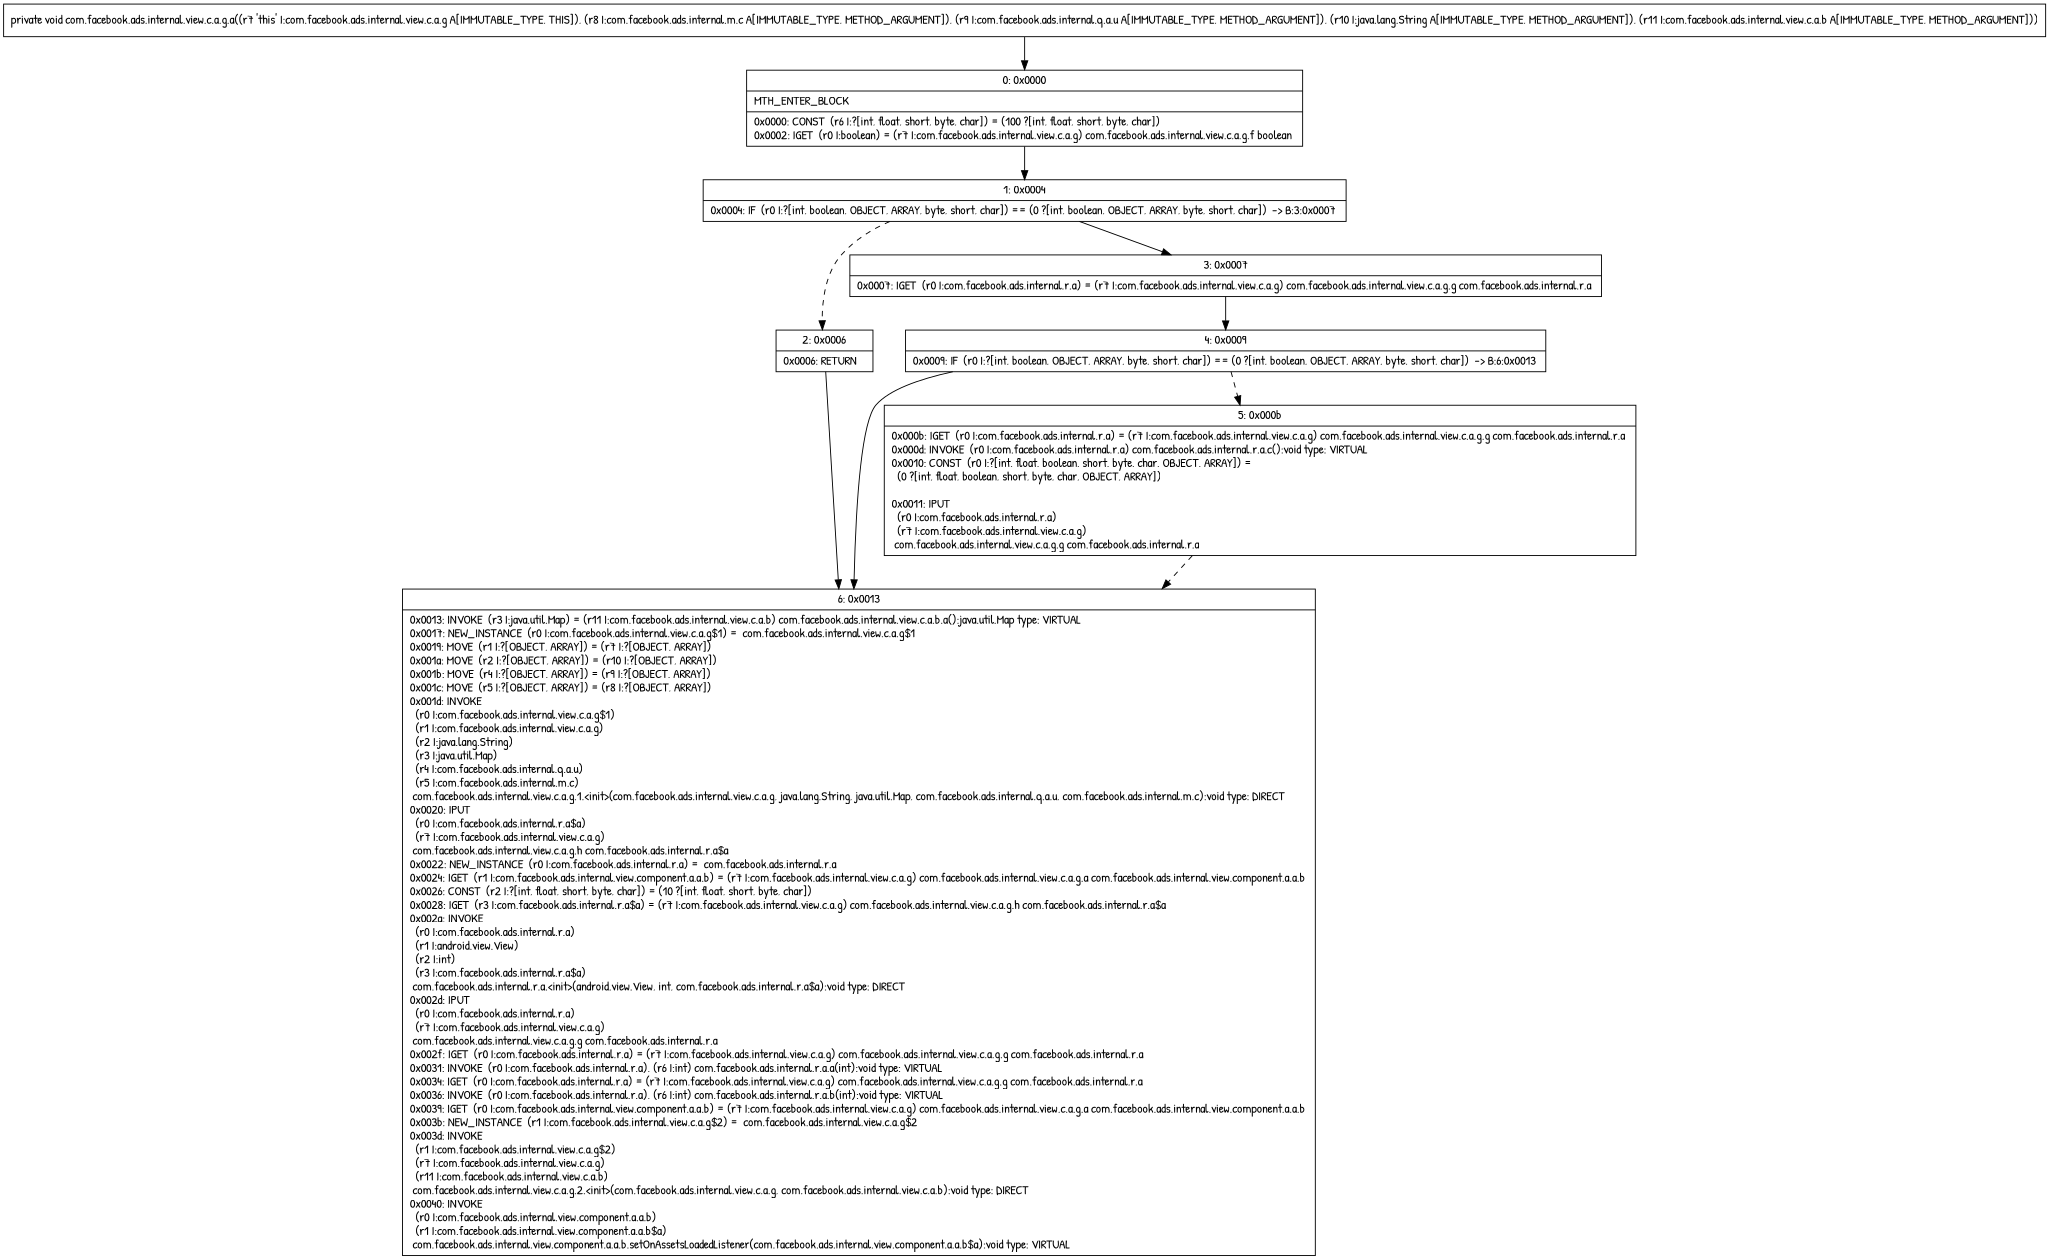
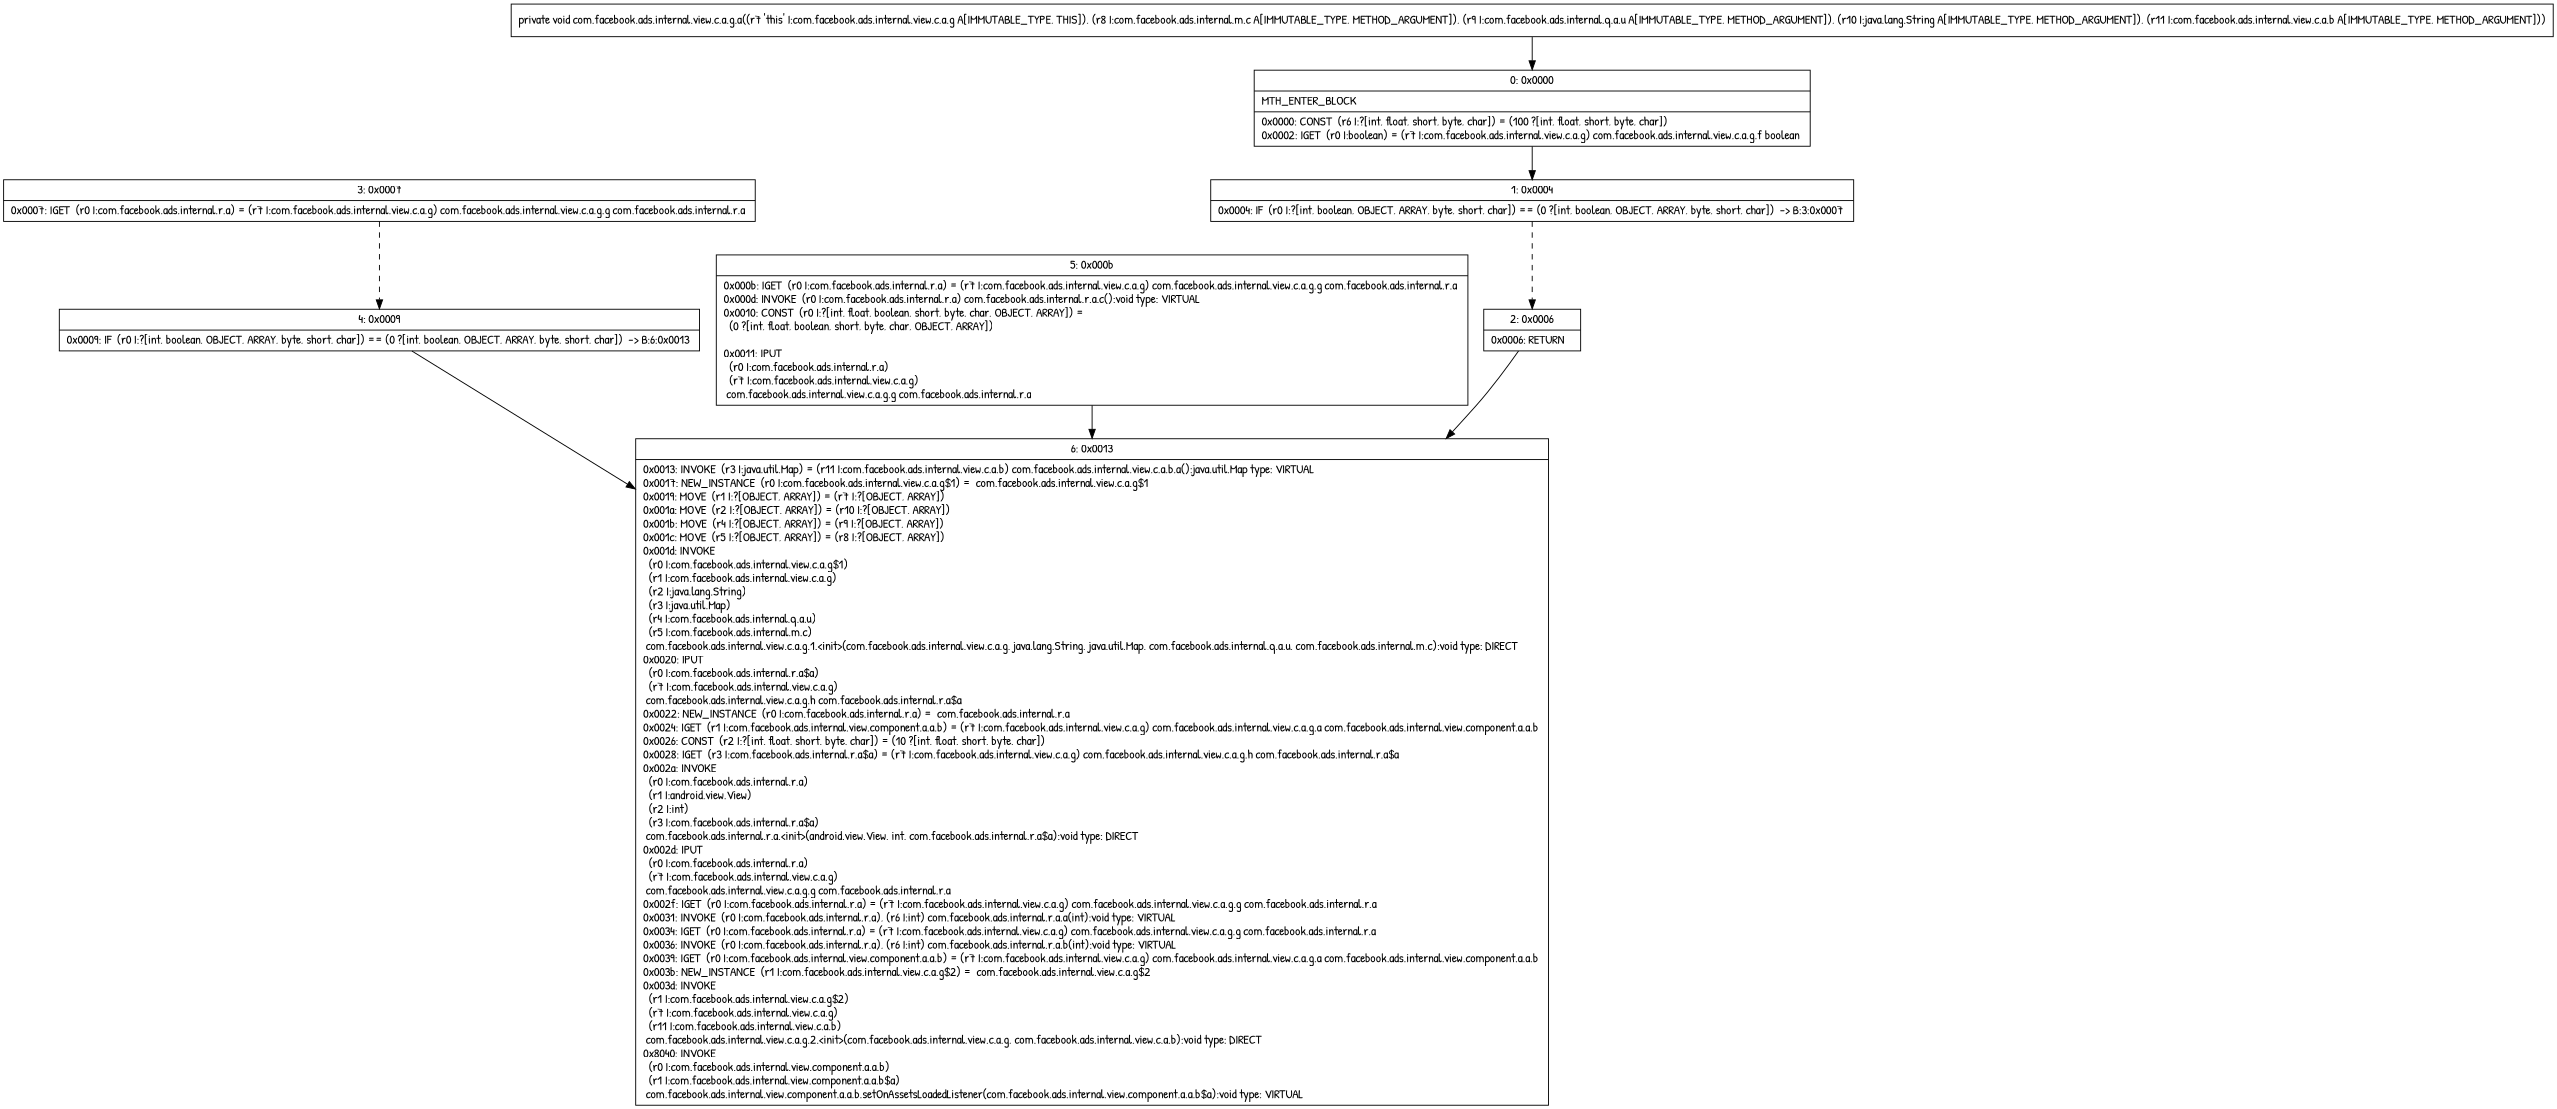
edge "1: 0x0004" -> "3: 0x0007": removed
edge "3: 0x0007" -> "4: 0x0009": style solid -> dashed
edge "4: 0x0009" -> "5: 0x000b": removed
edge "5: 0x000b" -> "6: 0x0013": style dashed -> solid
node "6: 0x0013": text "0x0040: INVOKE" -> "0x8040: INVOKE"
